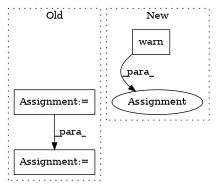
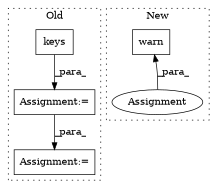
node "keys": added
edge "warn" -> "Assignment": reversed
